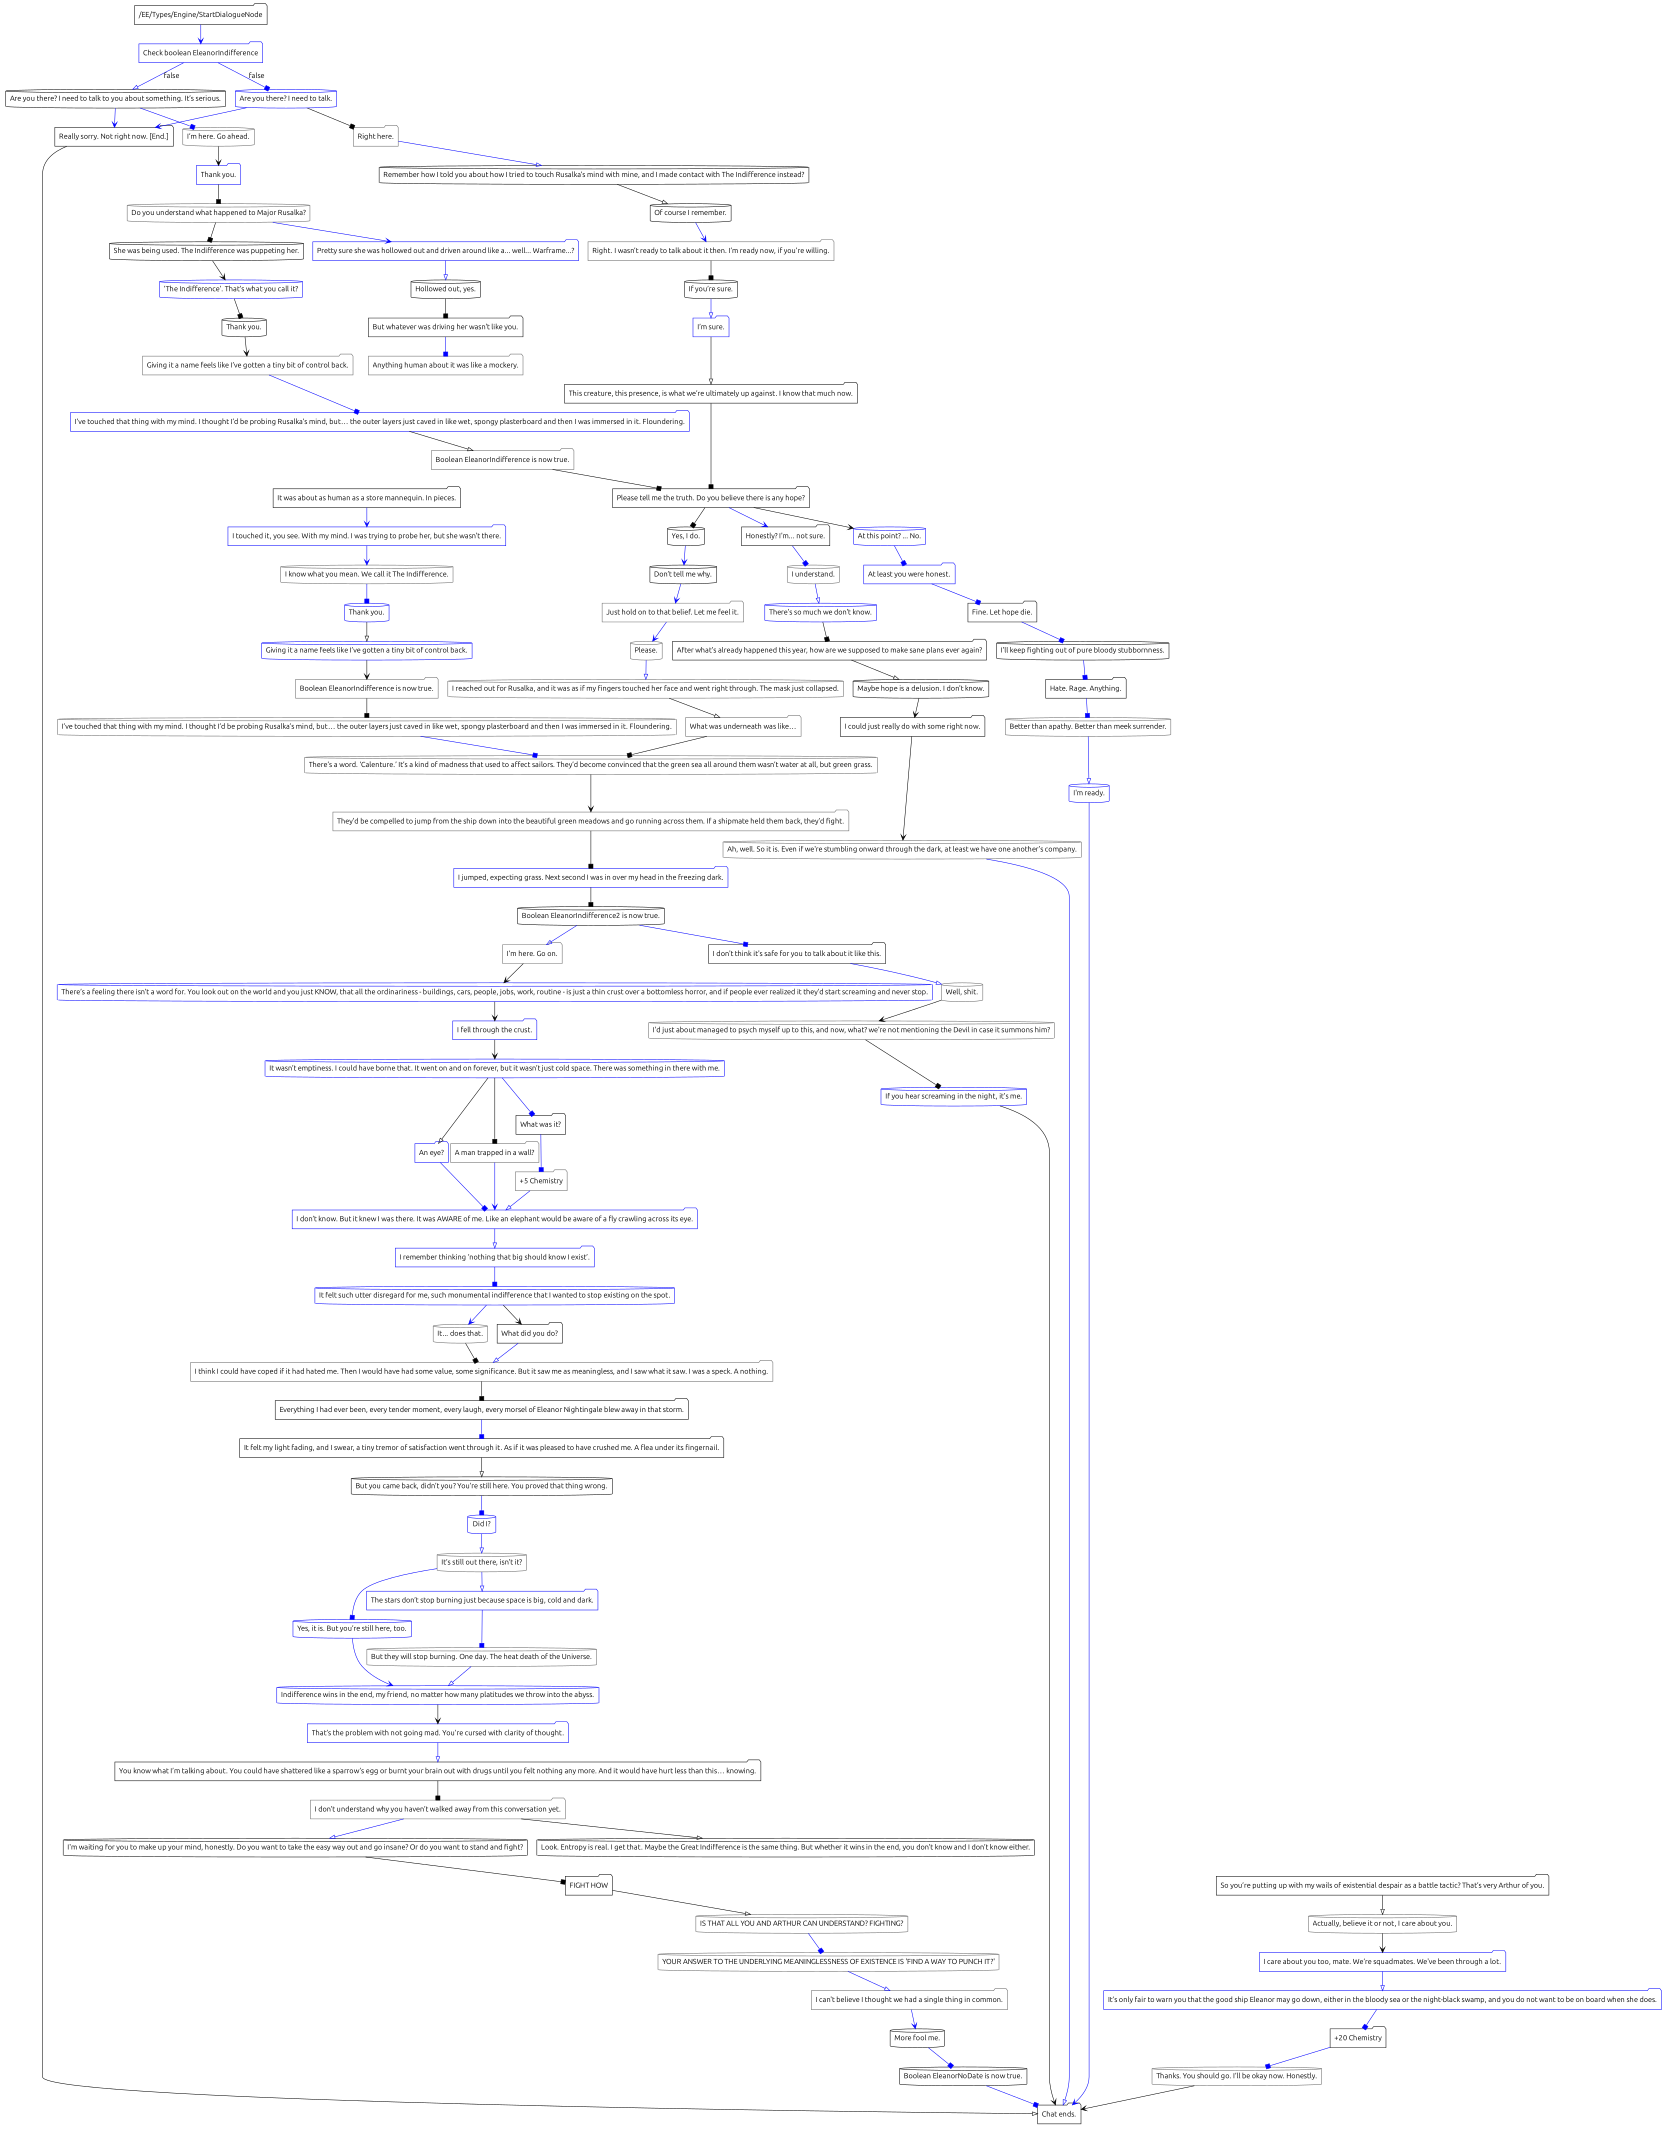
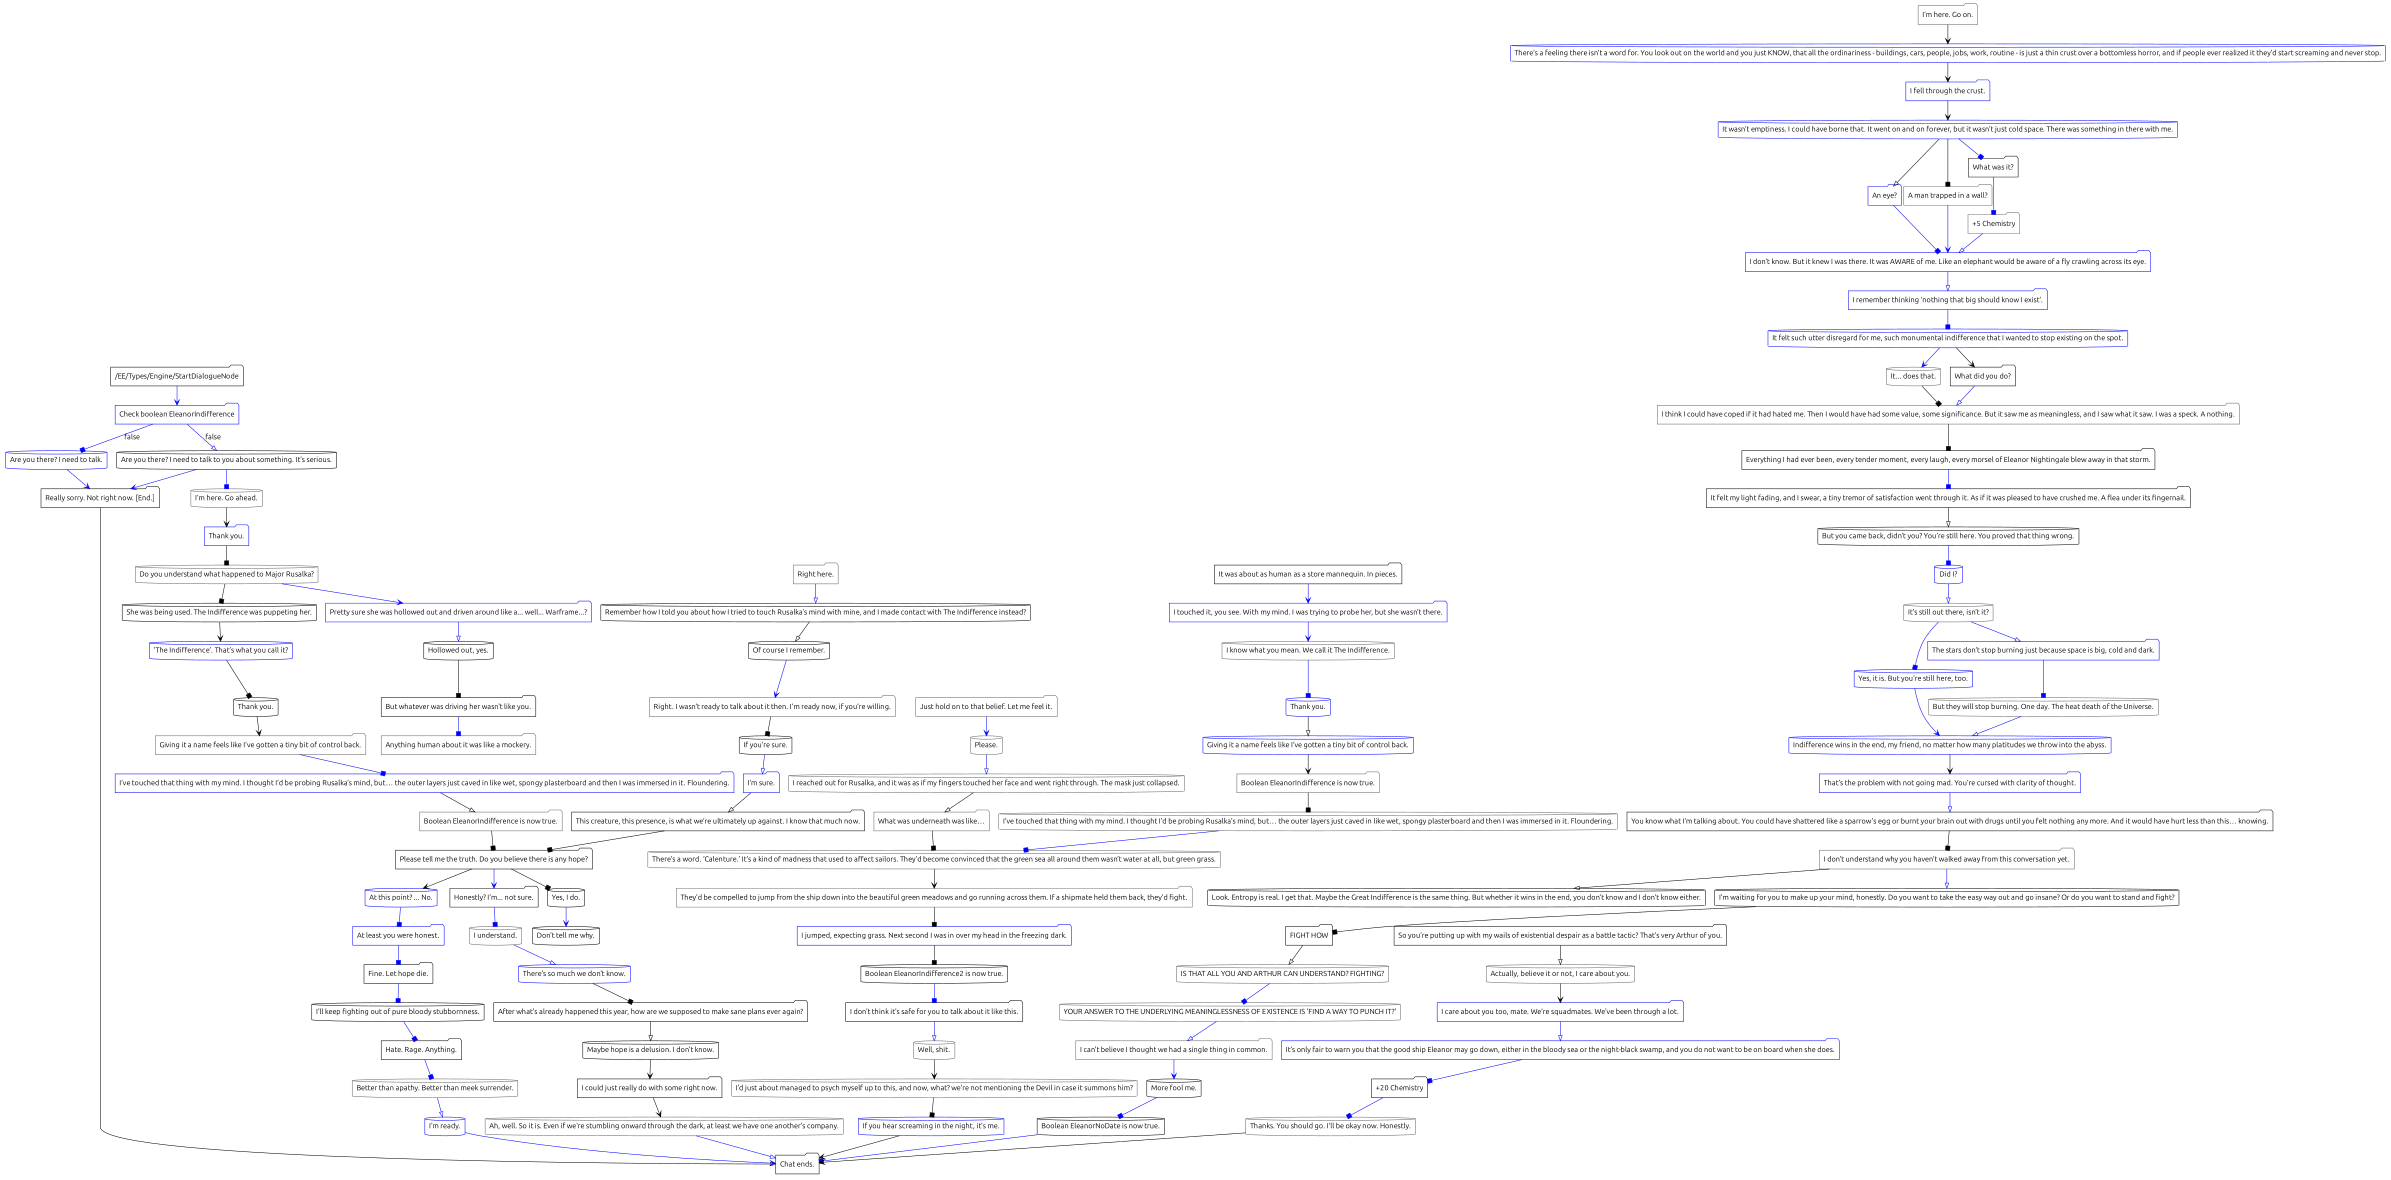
edge "Are you there? I need to talk." -> "Right here.": removed
edge "Don’t tell me why." -> "Just hold on to that belief. Let me feel it.": removed
edge "Boolean EleanorIndifference2 is now true." -> "I’m here. Go on.": removed
